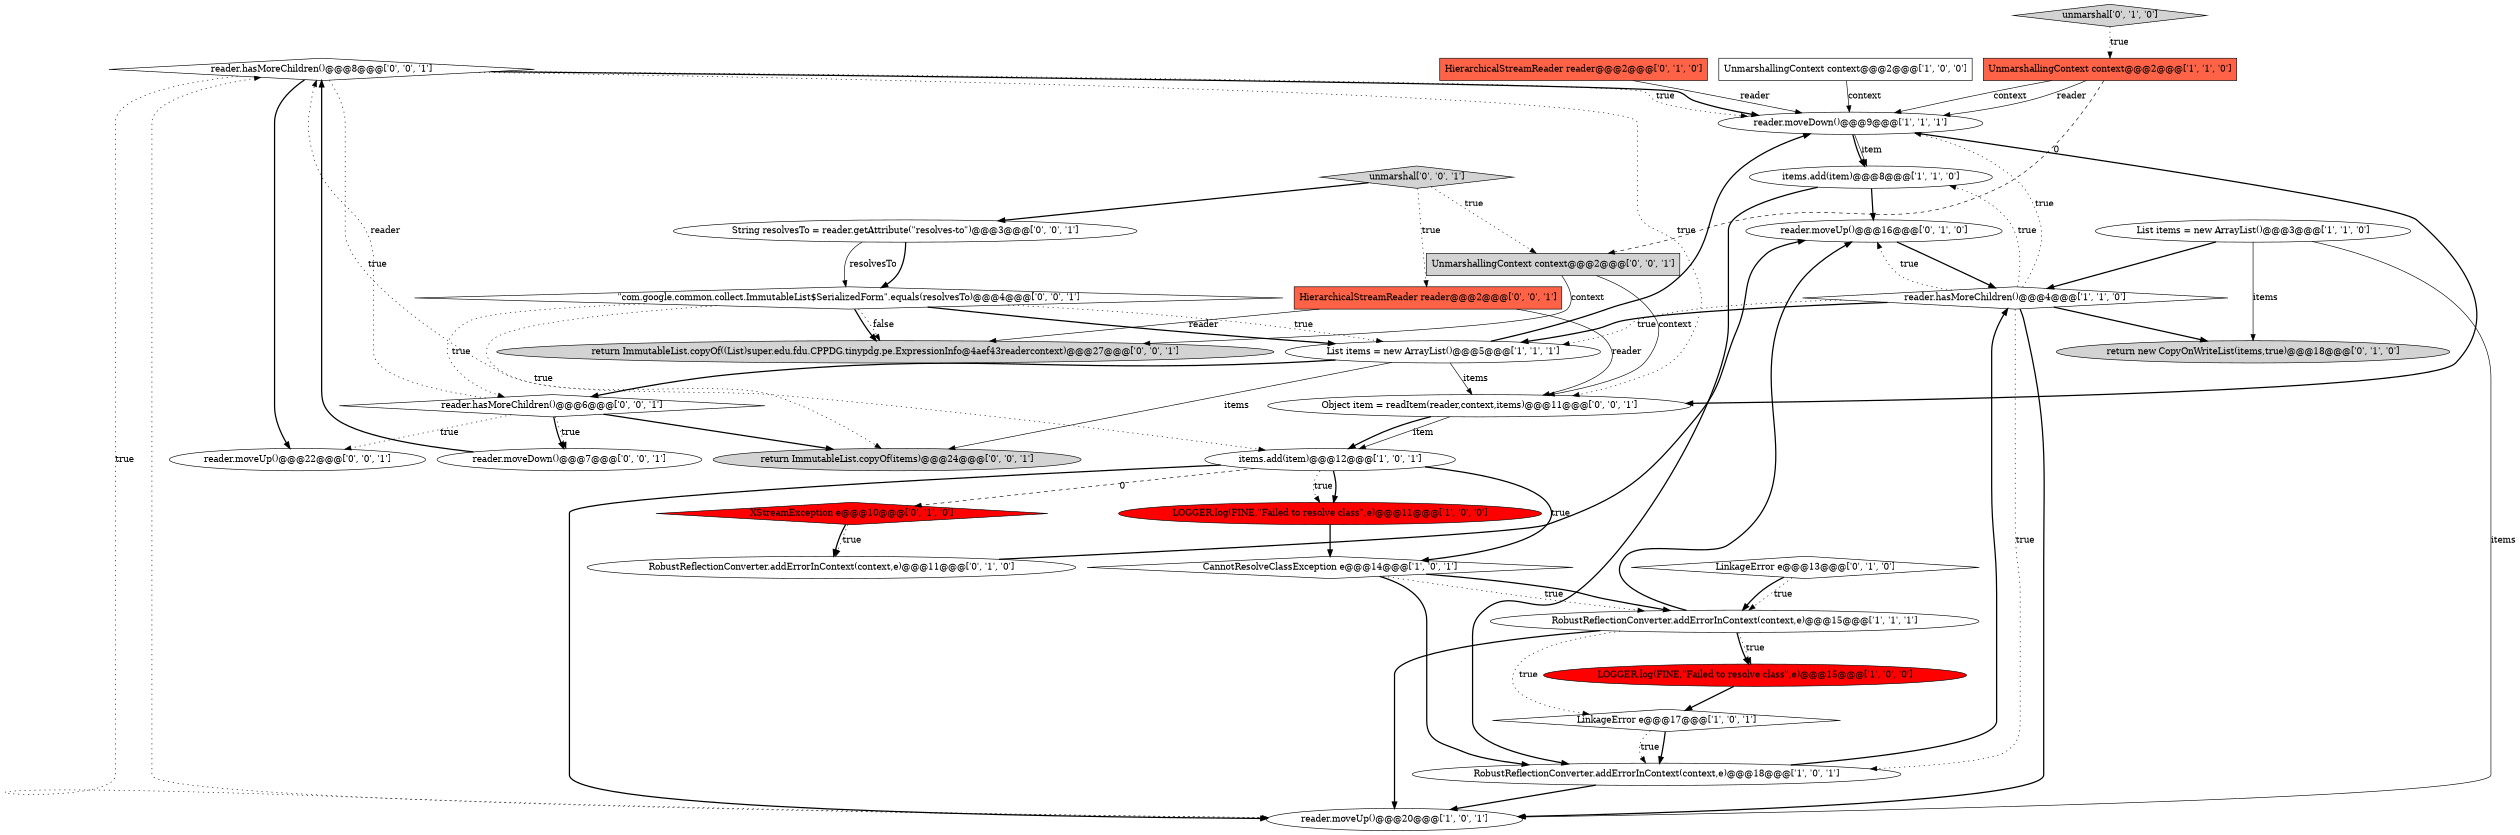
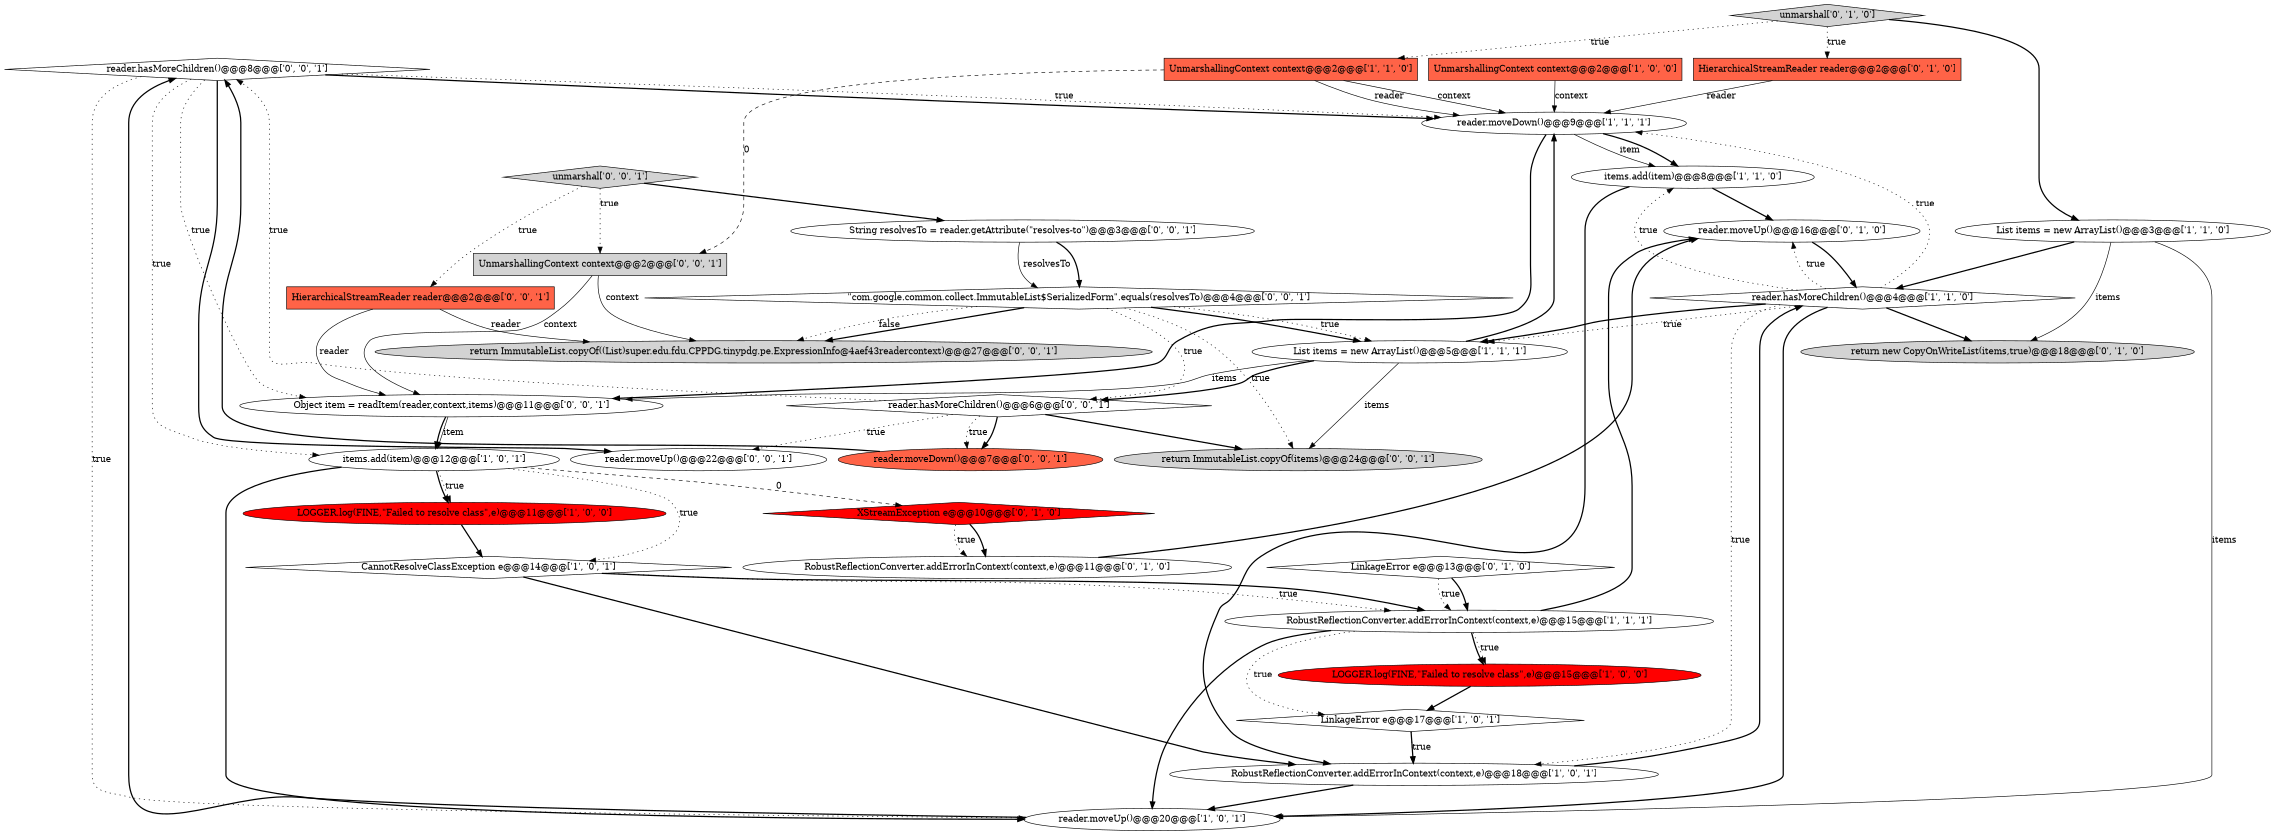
edge "unmarshal['0', '1', '0']" -> "HierarchicalStreamReader reader@@@2@@@['0', '1', '0']": added, label "true"
edge "unmarshal['0', '1', '0']" -> "List items = new ArrayList()@@@3@@@['1', '1', '0']": added
node "UnmarshallingContext context@@@2@@@['1', '0', '0']": fillcolor white -> tomato
edge "reader.hasMoreChildren()@@@6@@@['0', '0', '1']" -> "reader.hasMoreChildren()@@@8@@@['0', '0', '1']": label "reader" -> "true"
node "reader.moveDown()@@@7@@@['0', '0', '1']": fillcolor white -> tomato
edge "items.add(item)@@@12@@@['1', '0', '1']" -> "CannotResolveClassException e@@@14@@@['1', '0', '1']": style bold -> dotted
edge "reader.moveUp()@@@20@@@['1', '0', '1']" -> "reader.hasMoreChildren()@@@8@@@['0', '0', '1']": style dotted -> bold
